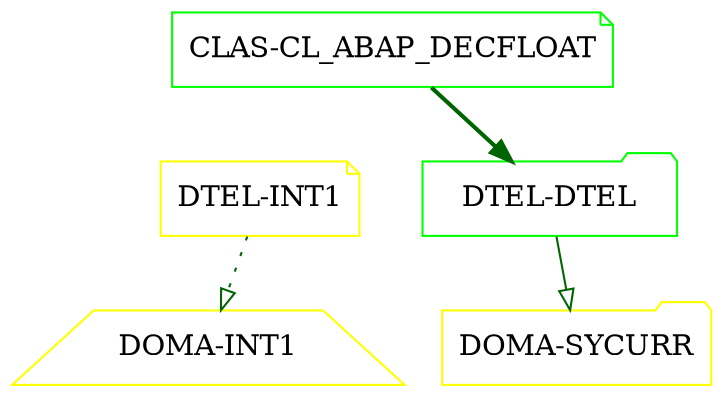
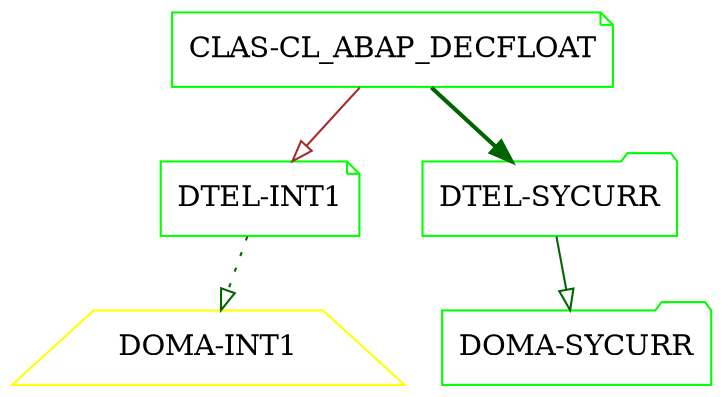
edge "CLAS-CL_ABAP_DECFLOAT" -> "DTEL-INT1": added
node "DTEL-INT1": color yellow -> green
node "DTEL-DTEL": label "DTEL-DTEL" -> "DTEL-SYCURR"
node "DOMA-SYCURR": color yellow -> green
